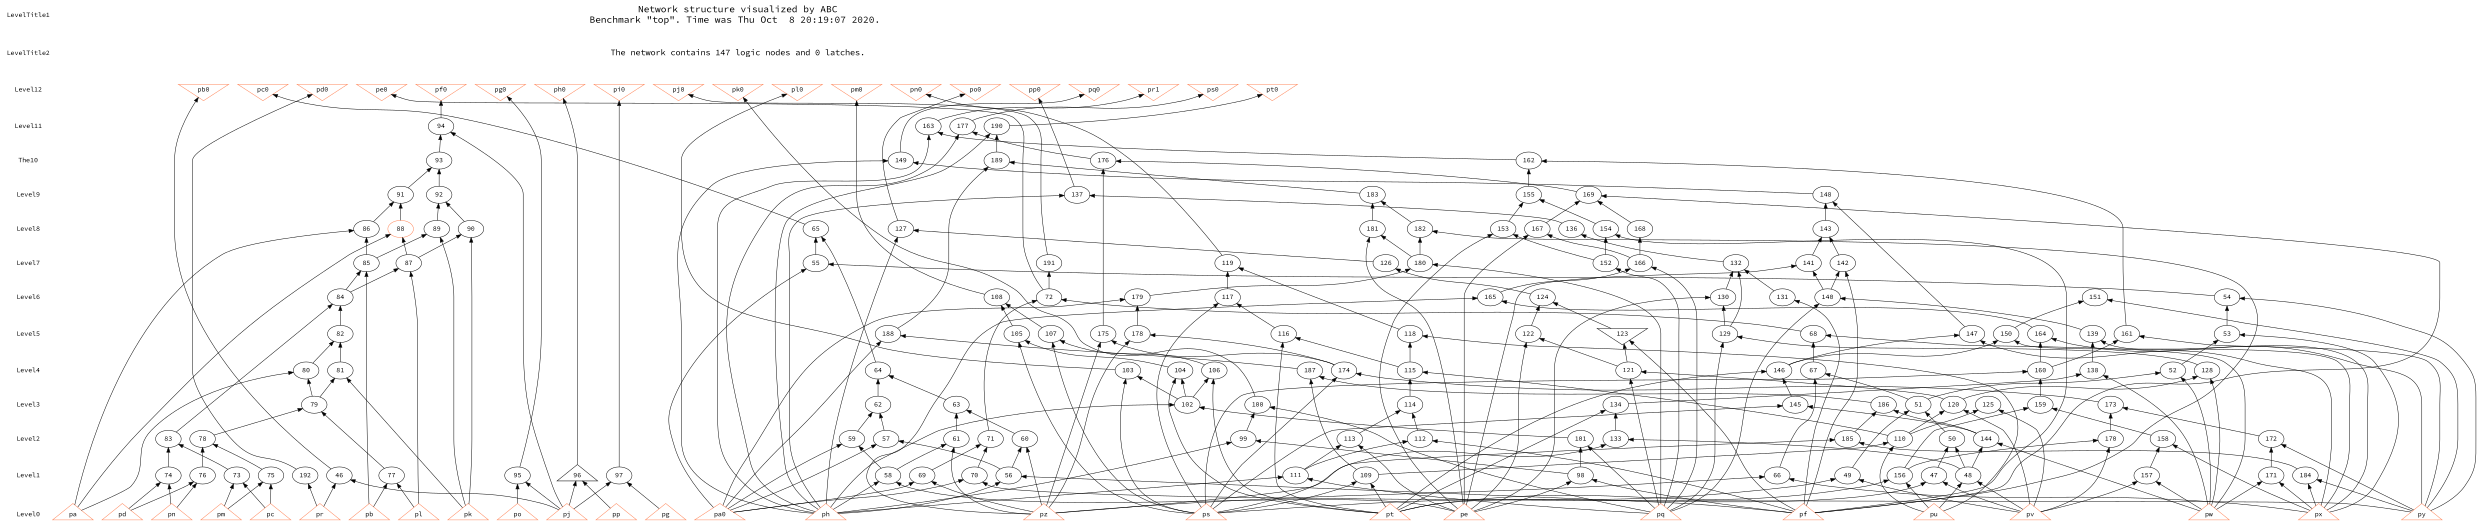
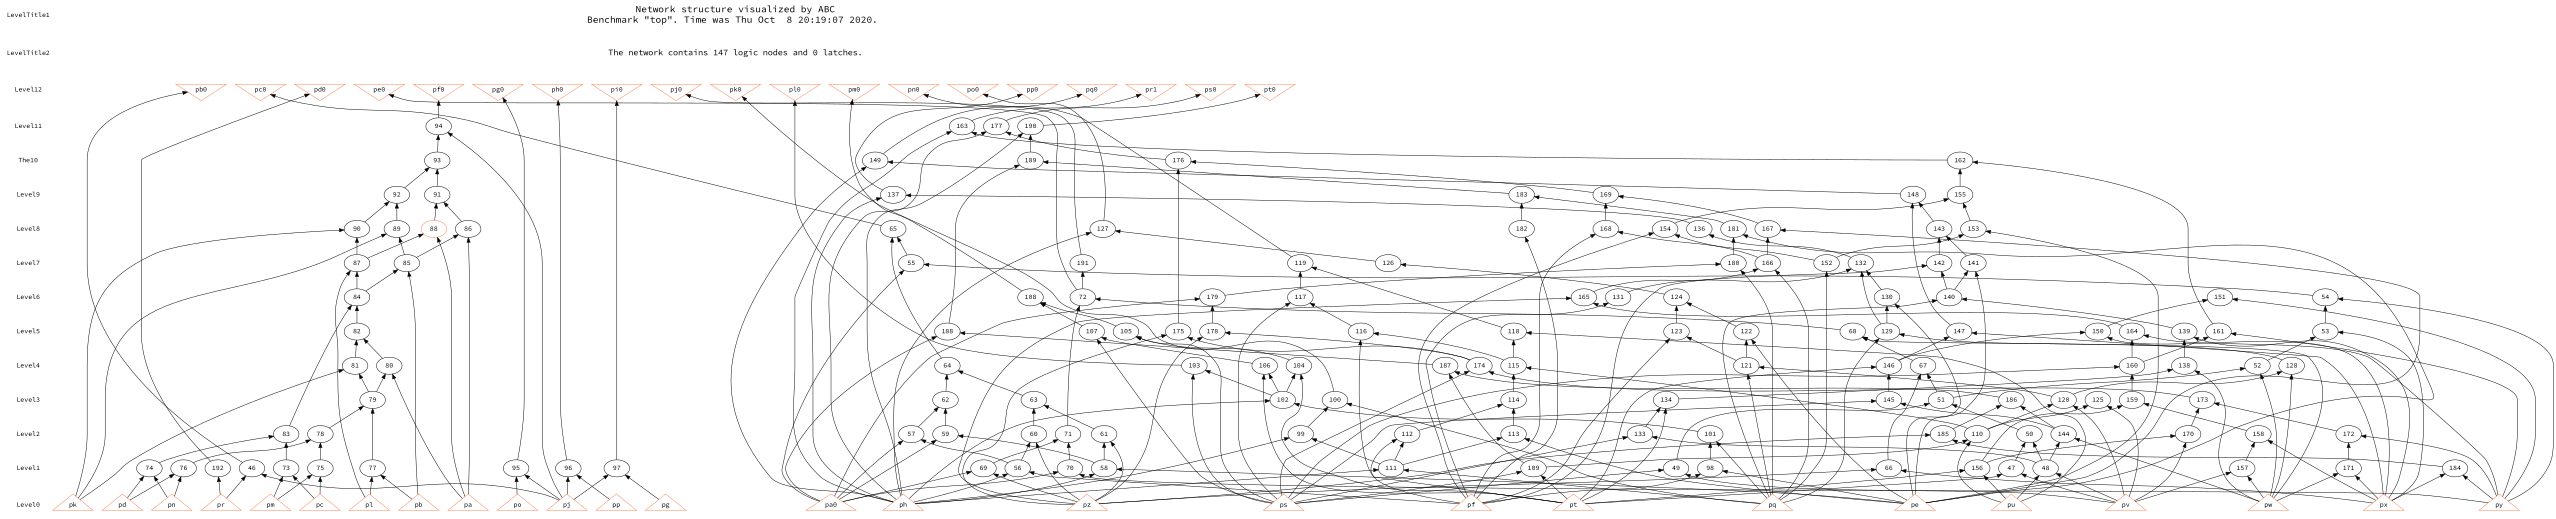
edge "180" -> "182": removed
edge "pf" -> "169": now "pf" -> "168"
node "123": shape invtriangle -> ellipse
edge "98" -> "99": now "111" -> "99"
node "96": shape triangle -> ellipse
